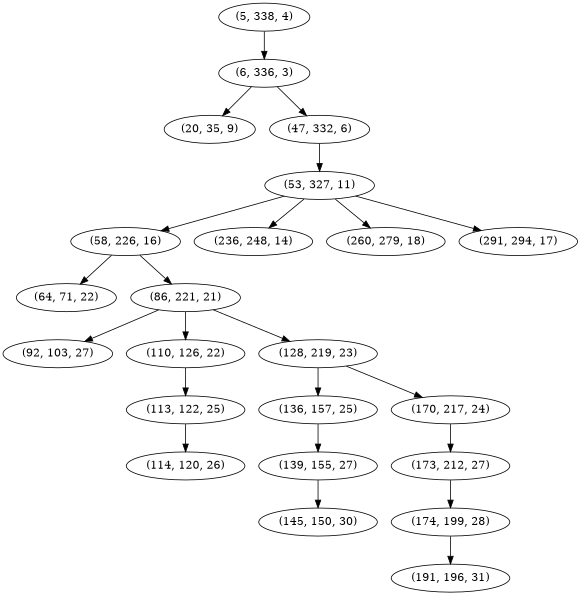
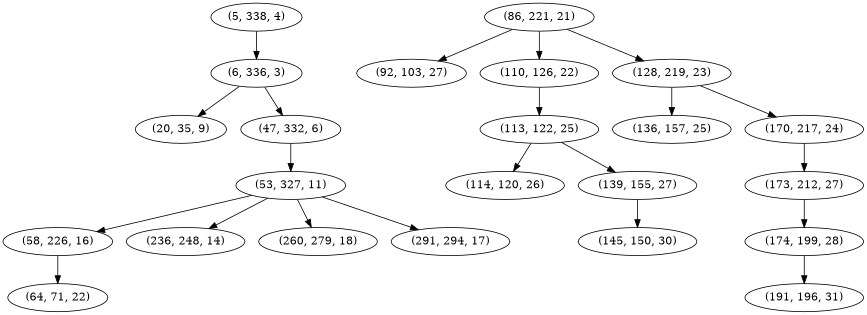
edge "(58, 226, 16)" -> "(86, 221, 21)": removed
edge "(136, 157, 25)" -> "(139, 155, 27)": now "(113, 122, 25)" -> "(139, 155, 27)"
